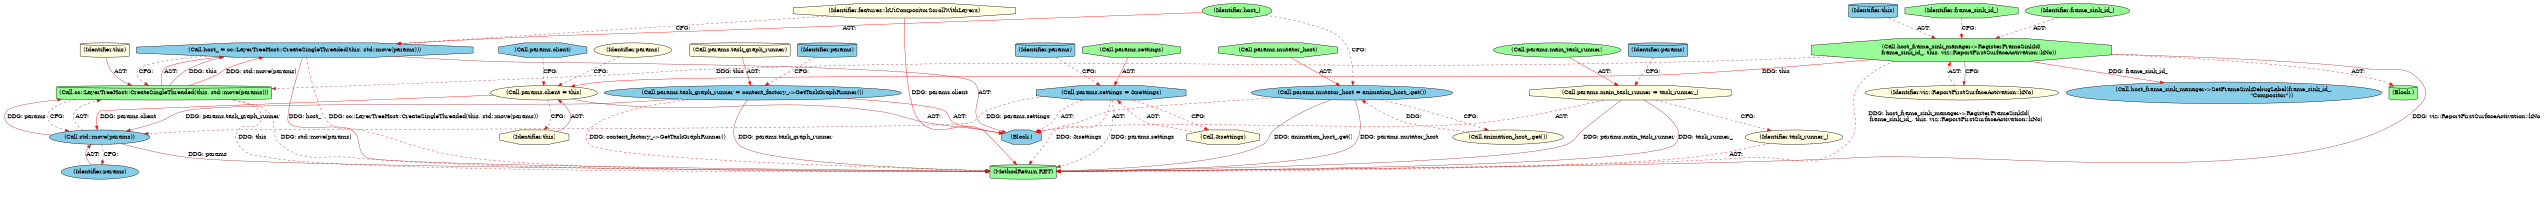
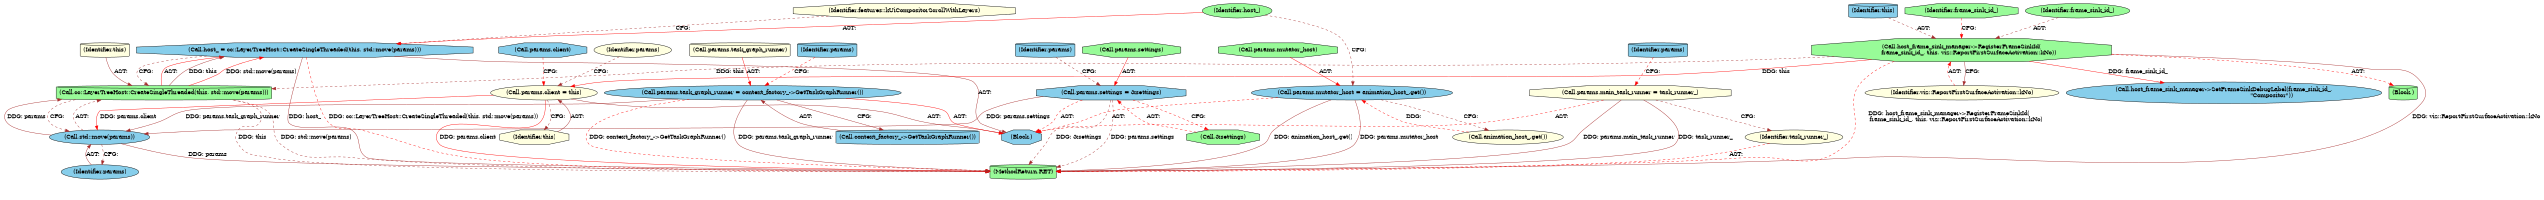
node "(Call,params.main_task_runner)": removed
edge "(Identifier,features::kUiCompositorScrollWithLayers)" -> "(MethodReturn,RET)": now "(Call,params.client = this)" -> "(MethodReturn,RET)"
edge "(Call,params.settings = &settings)" -> "(Call,std::move(params))": style dashed -> solid
node "(Call,context_factory_->GetTaskGraphRunner())": added
node "(Call,&settings)": fillcolor lightyellow -> palegreen
